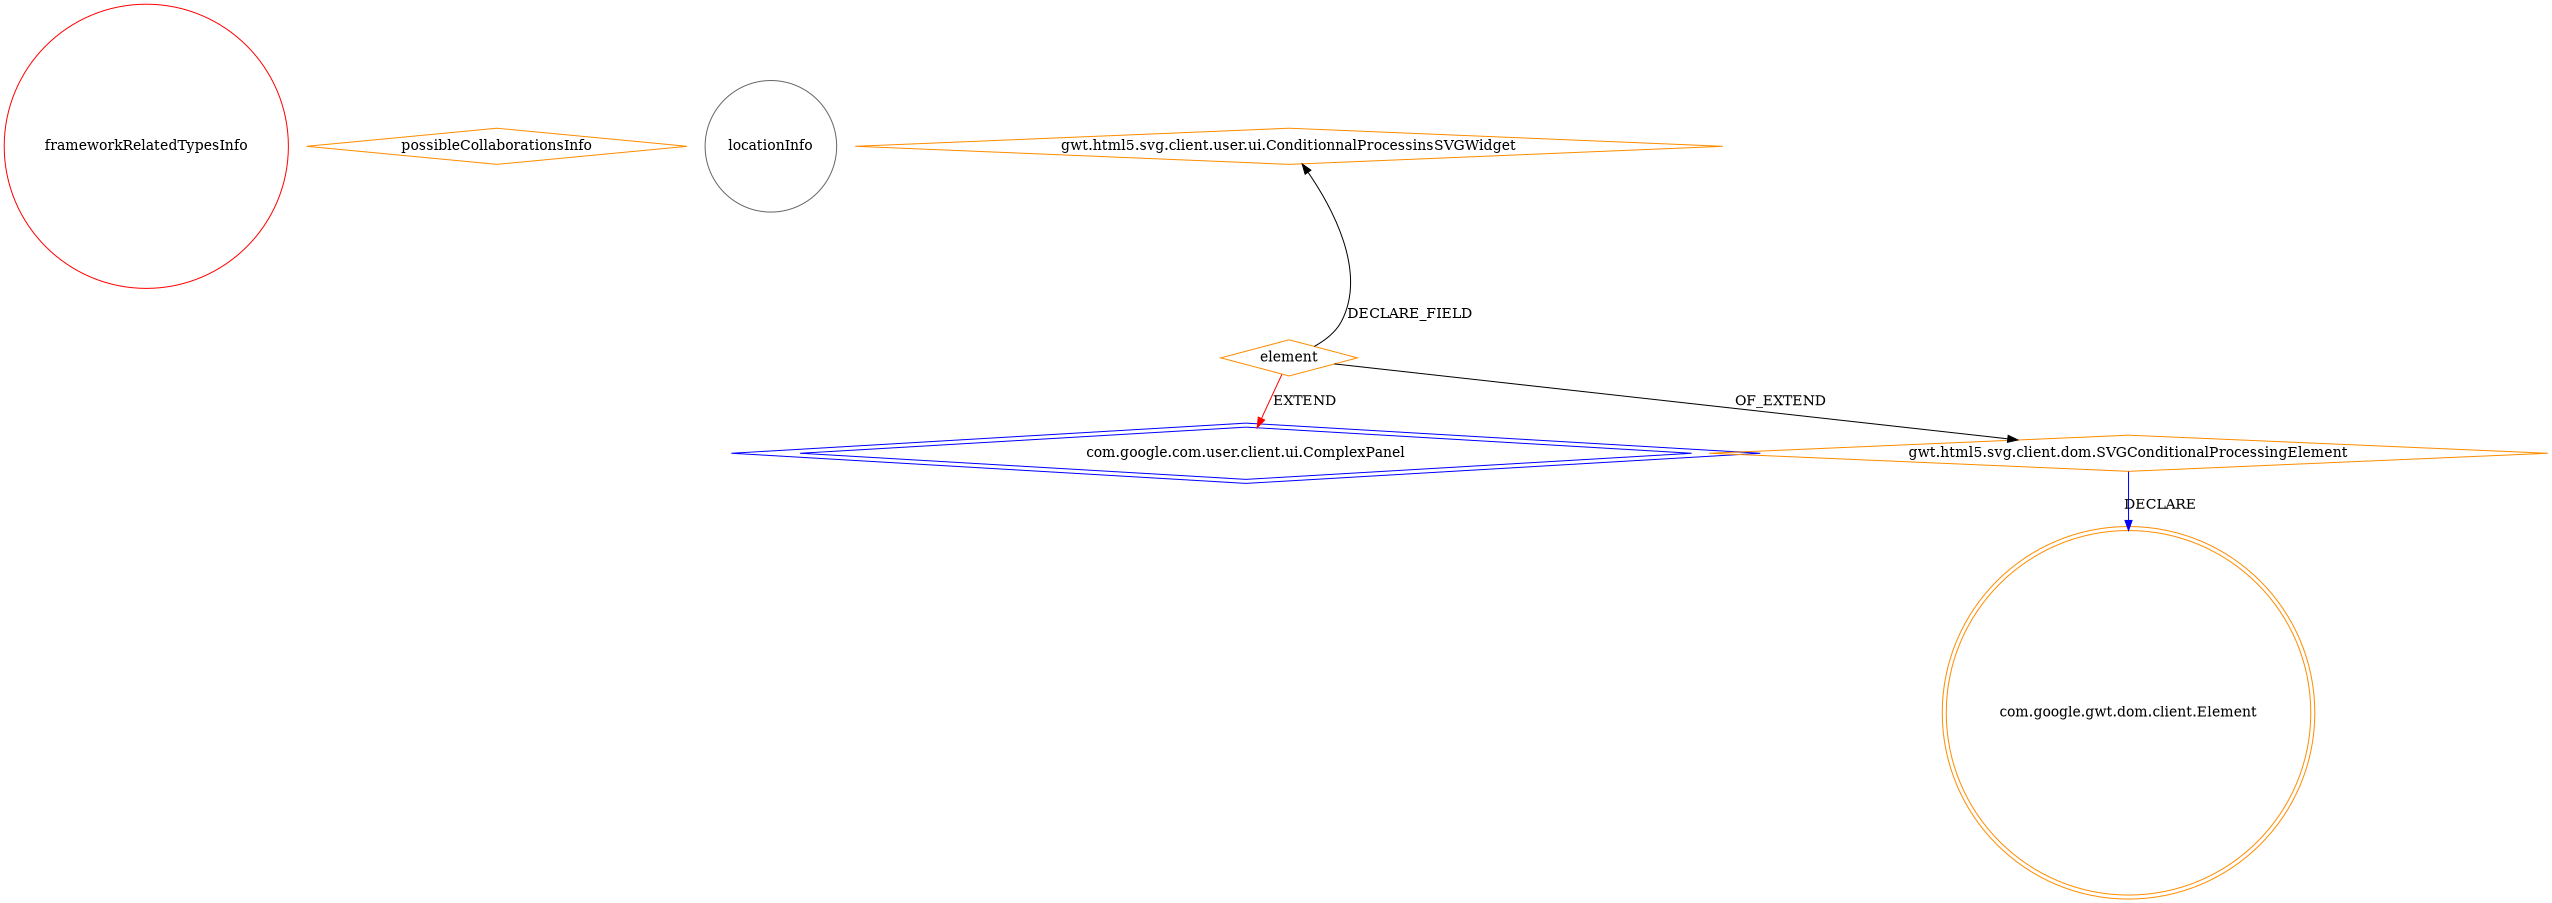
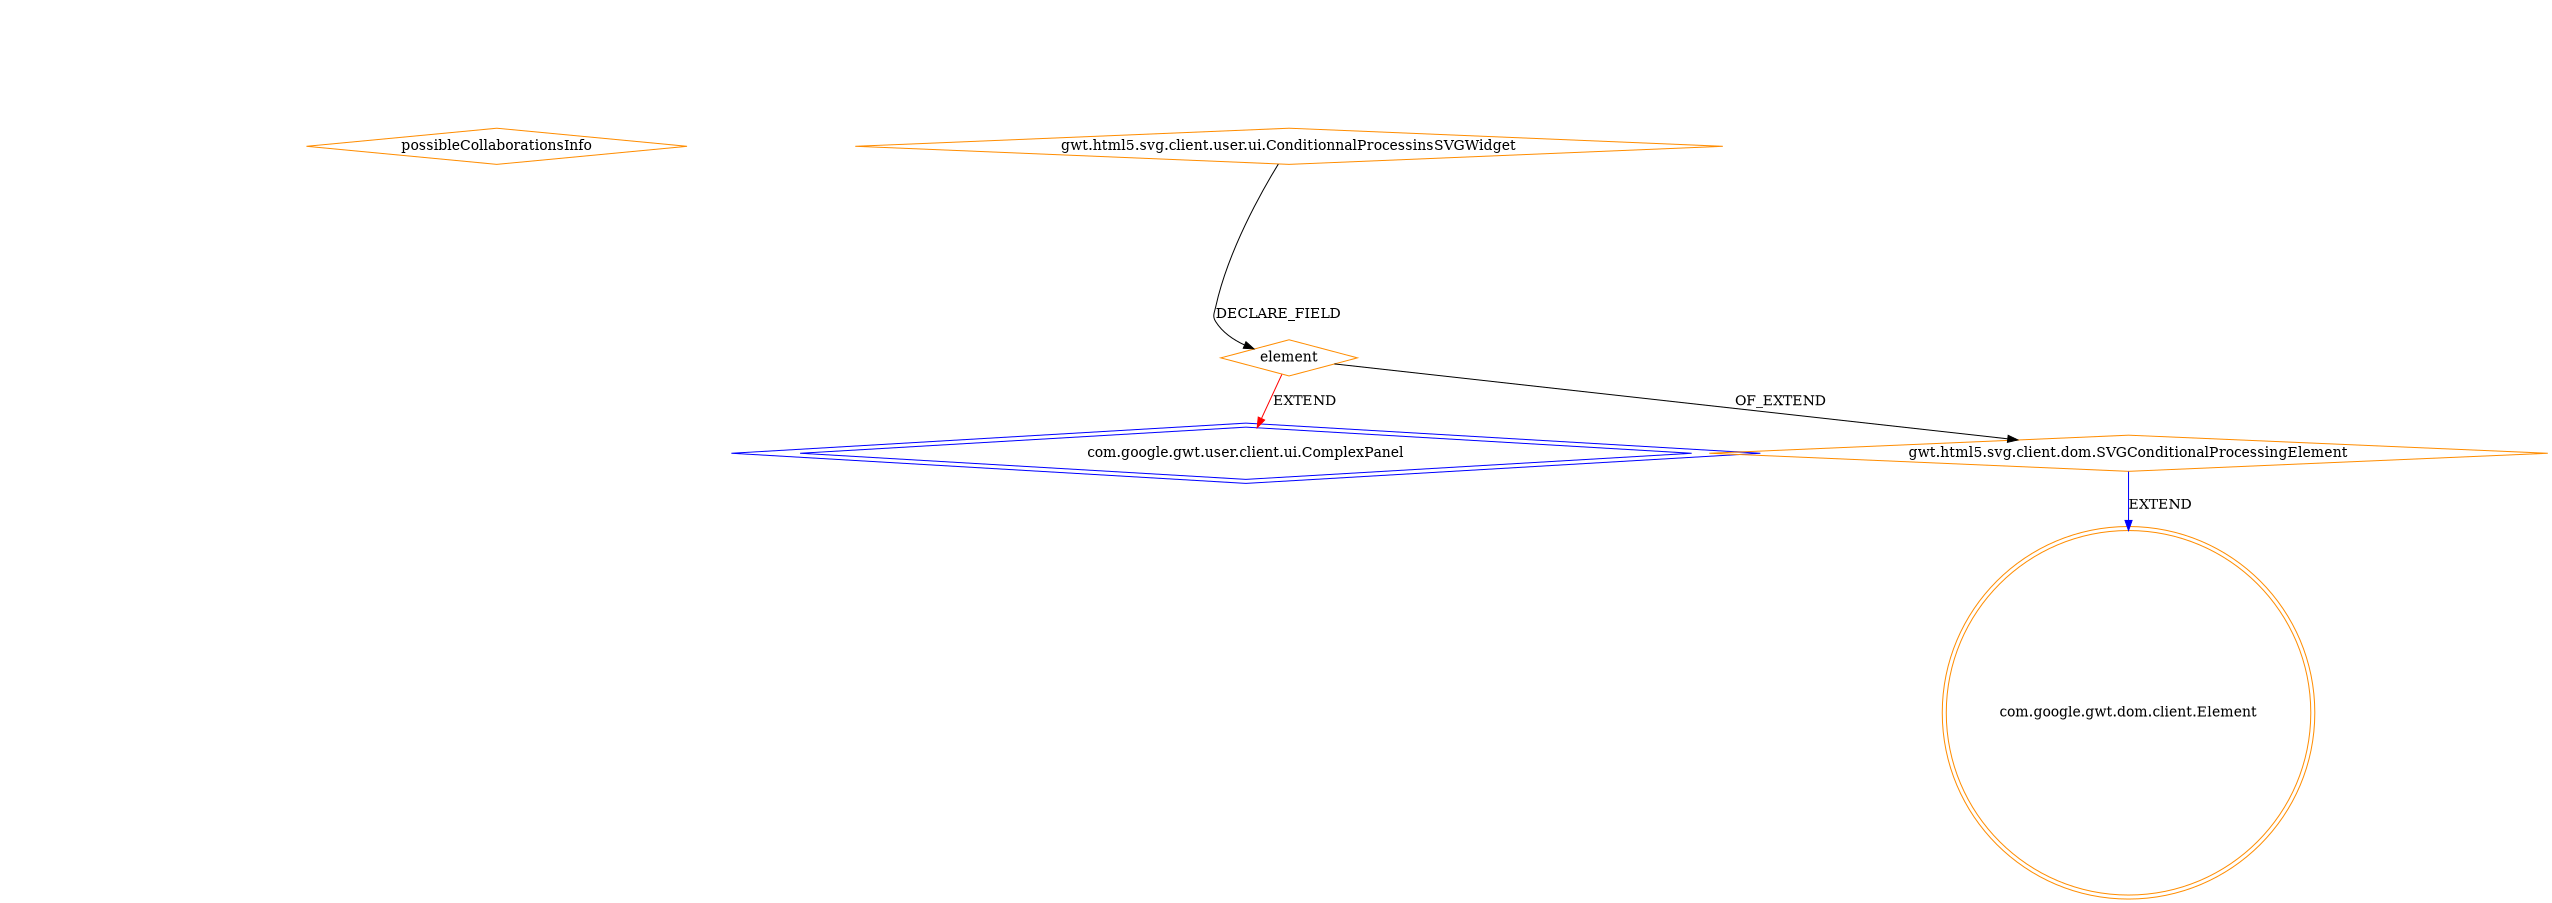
node "frameworkRelatedTypesInfo": removed
node "locationInfo": removed
edge "element" -> "gwt.html5.svg.client.user.ui.ConditionnalProcessinsSVGWidget": reversed
node "com.google.com.user.client.ui.ComplexPanel": label "com.google.com.user.client.ui.ComplexPanel" -> "com.google.gwt.user.client.ui.ComplexPanel"
edge "gwt.html5.svg.client.dom.SVGConditionalProcessingElement" -> "com.google.gwt.dom.client.Element": label "DECLARE" -> "EXTEND"
